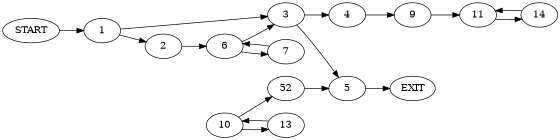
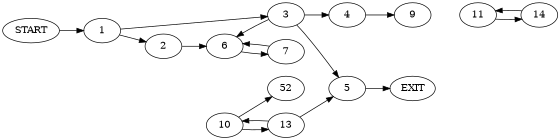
edge "9" -> "11": removed
edge "6" -> "3": reversed
edge "52" -> "5": now "13" -> "5"
